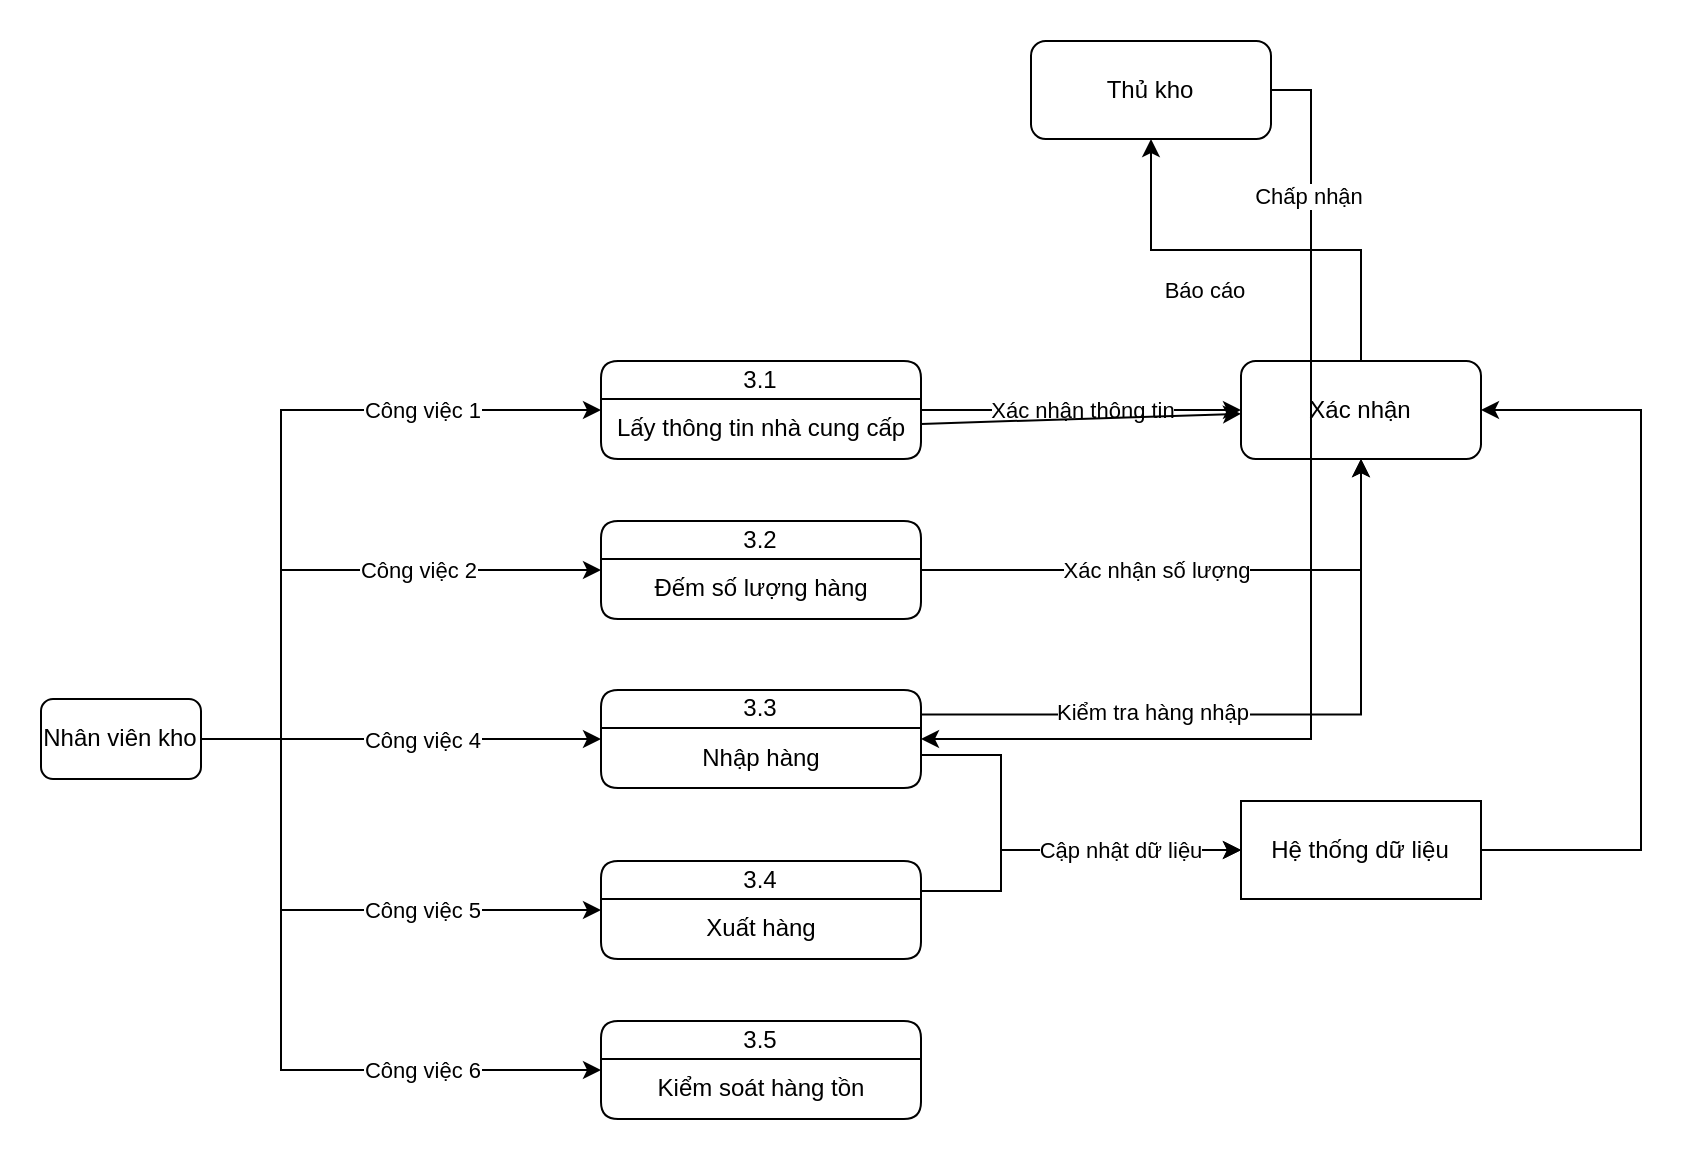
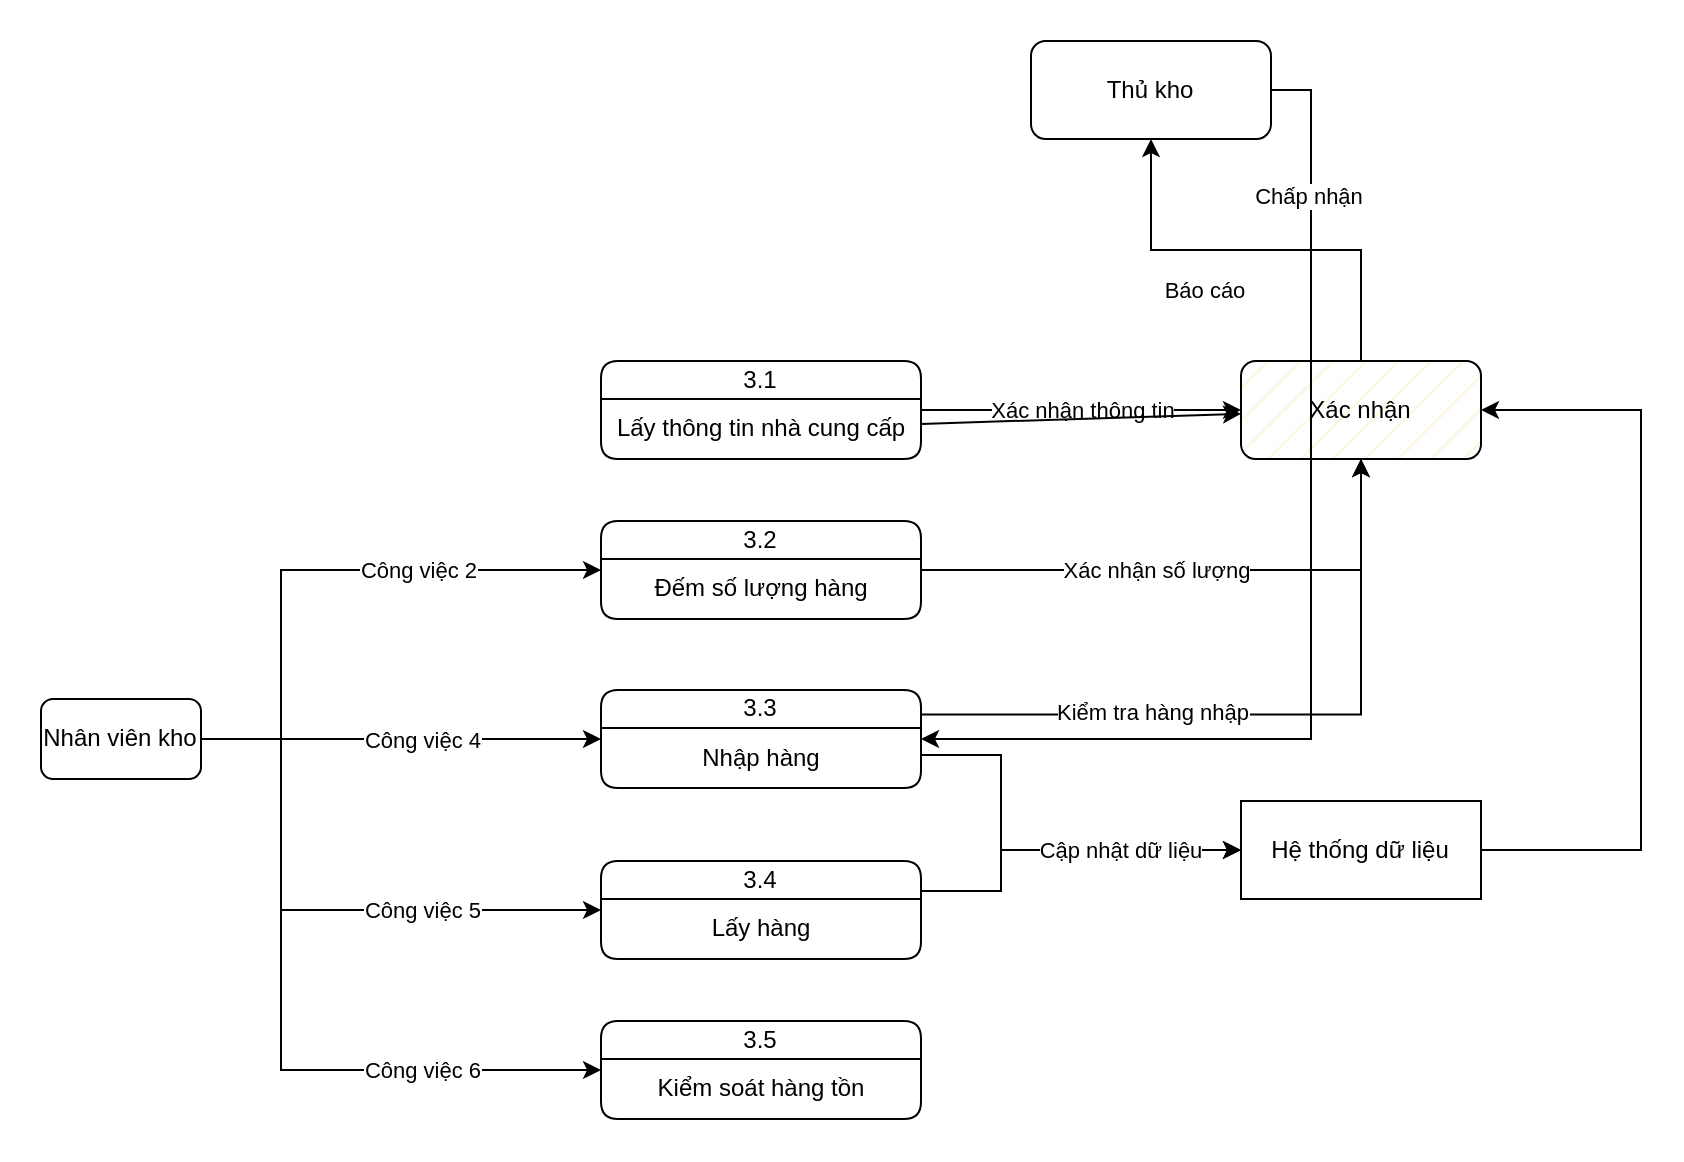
node "Xác nhận": fillcolor #ffffff -> #fff2cc
edge "Nhân viên kho" -> "3.1": removed, label "Công việc 1"
node "Xuất hàng": label "Xuất hàng" -> "Lấy hàng"
